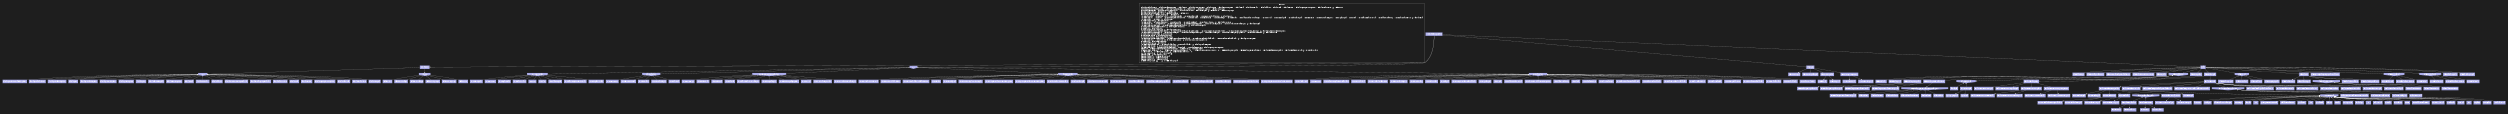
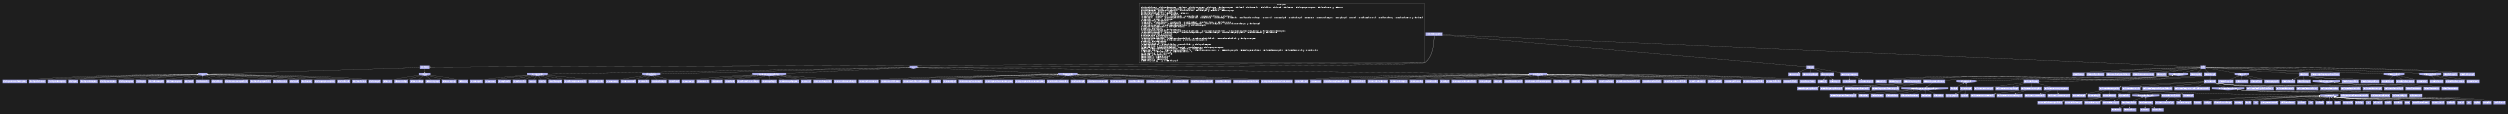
cluster "Binding": label "Binding" -> "Constraints"
